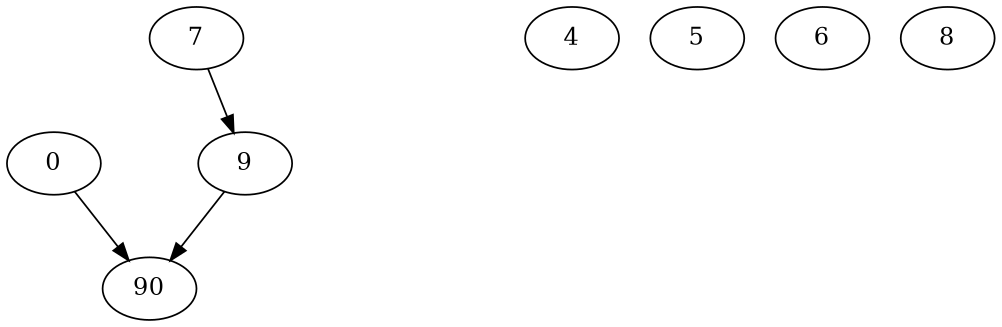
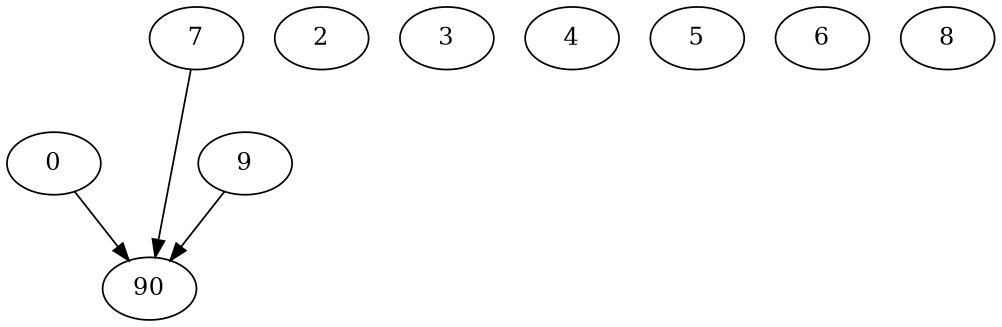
node "2": added
node "3": added
edge "7" -> "9": now "7" -> "90"
